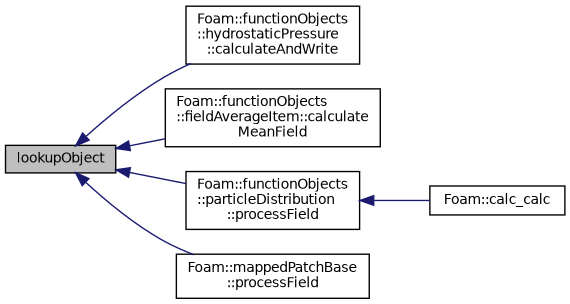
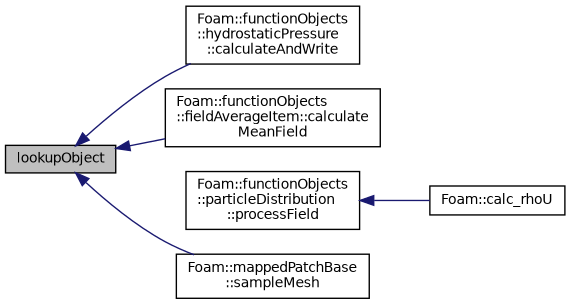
edge "Foam::functionObjects ::particleDistribution ::processField" -> "lookupObject": removed
node "Foam::calc_calc": label "Foam::calc_calc" -> "Foam::calc_rhoU"
node "Foam::mappedPatchBase ::processField": label "Foam::mappedPatchBase ::processField" -> "Foam::mappedPatchBase ::sampleMesh"
